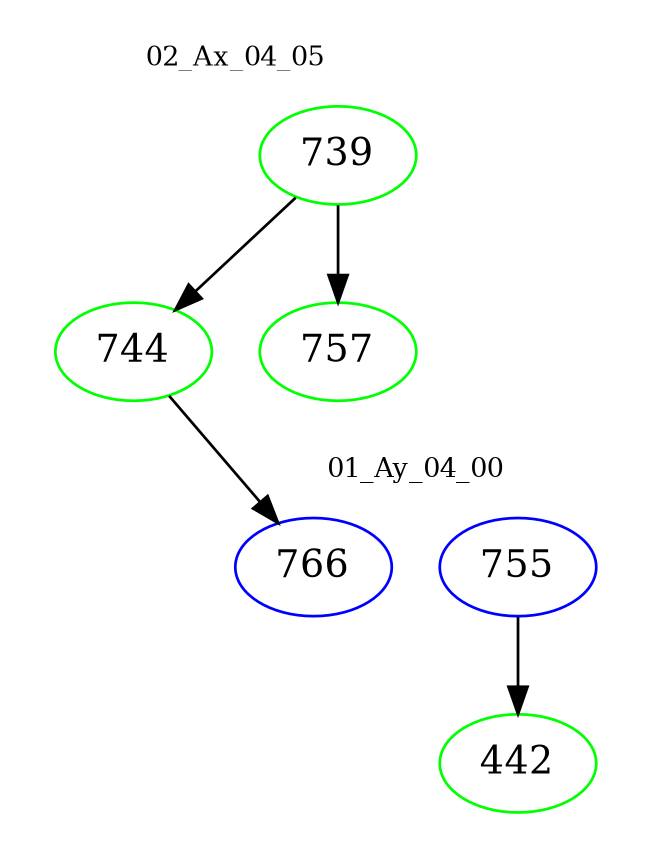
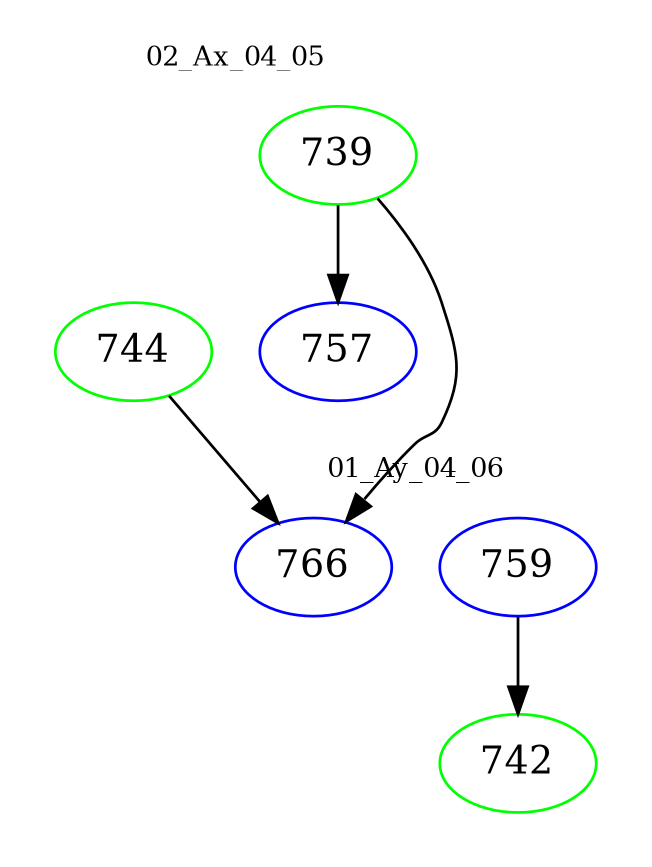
edge "739" -> "744": now "739" -> "766"
node "757": color green -> blue
cluster "01_Ay_04_00": label "01_Ay_04_00" -> "01_Ay_04_06"
node "755": label "755" -> "759"
node "442": label "442" -> "742"
